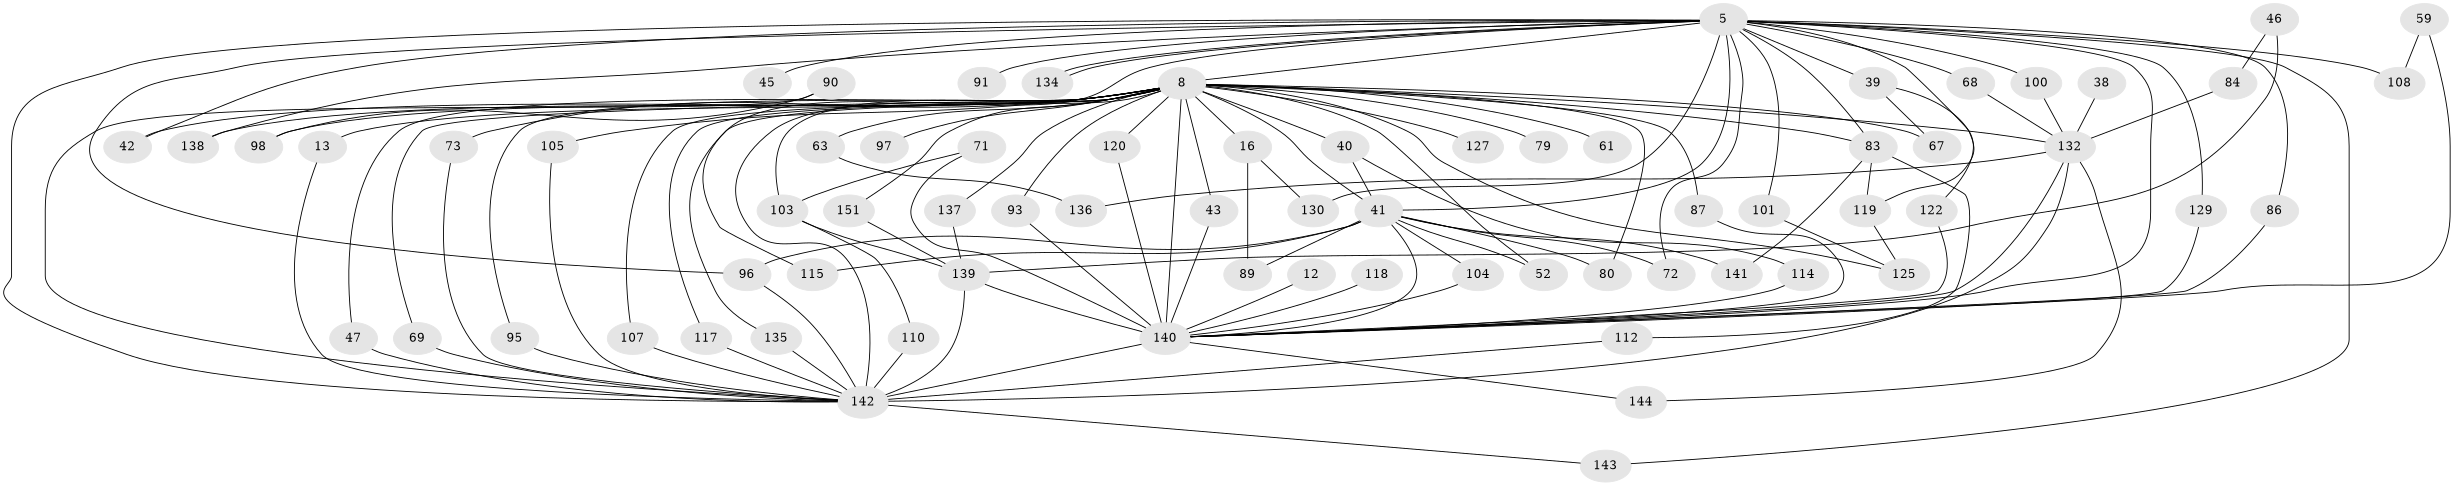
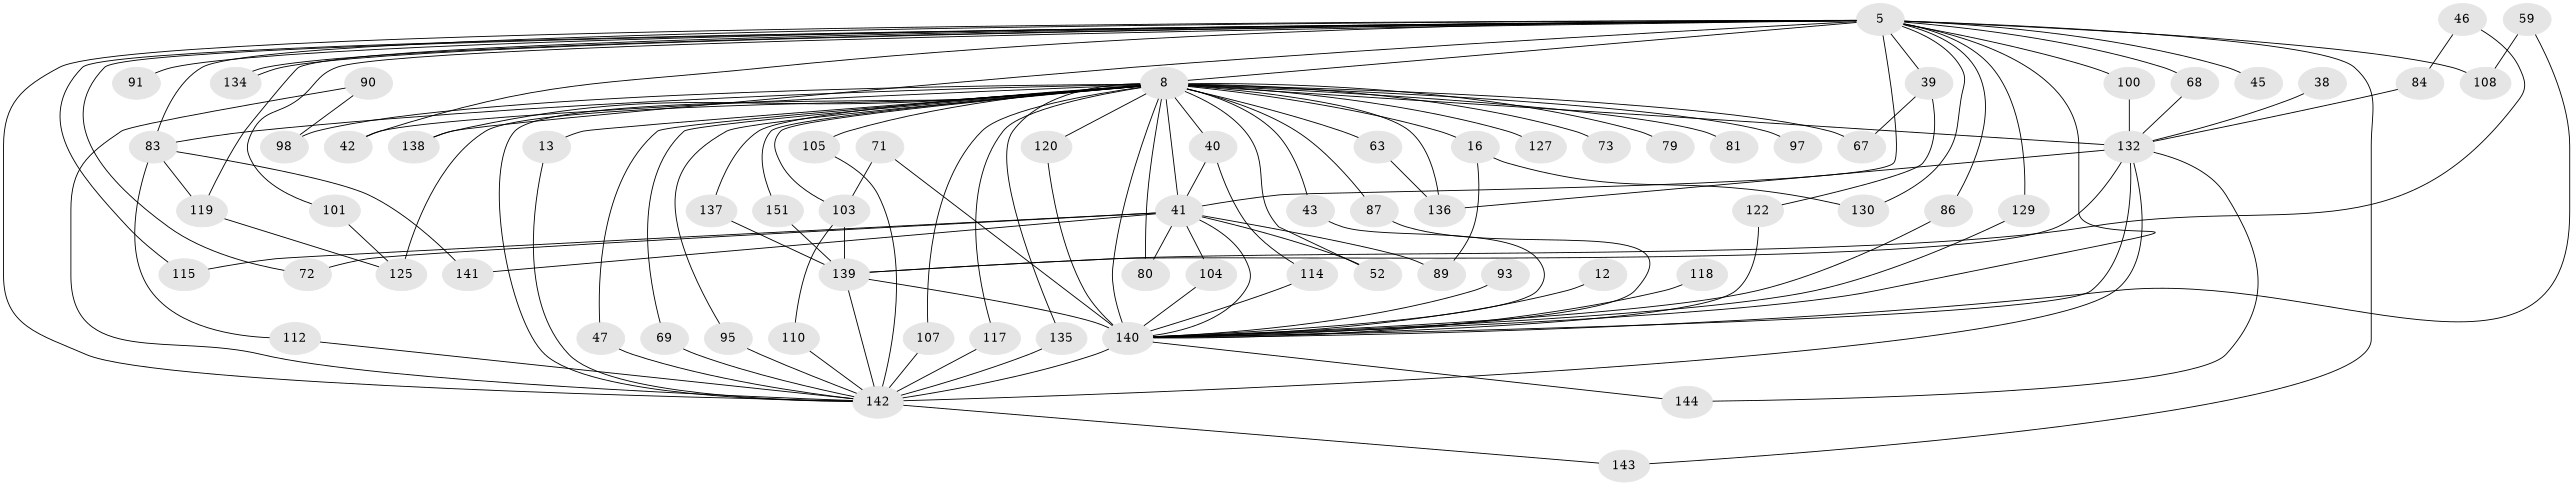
edge "8" -- "93": now "8" -- "136"
node "61": label "61" -> "81"
edge "132" -- "139": added
node "96": removed
edge "73" -- "142": removed
